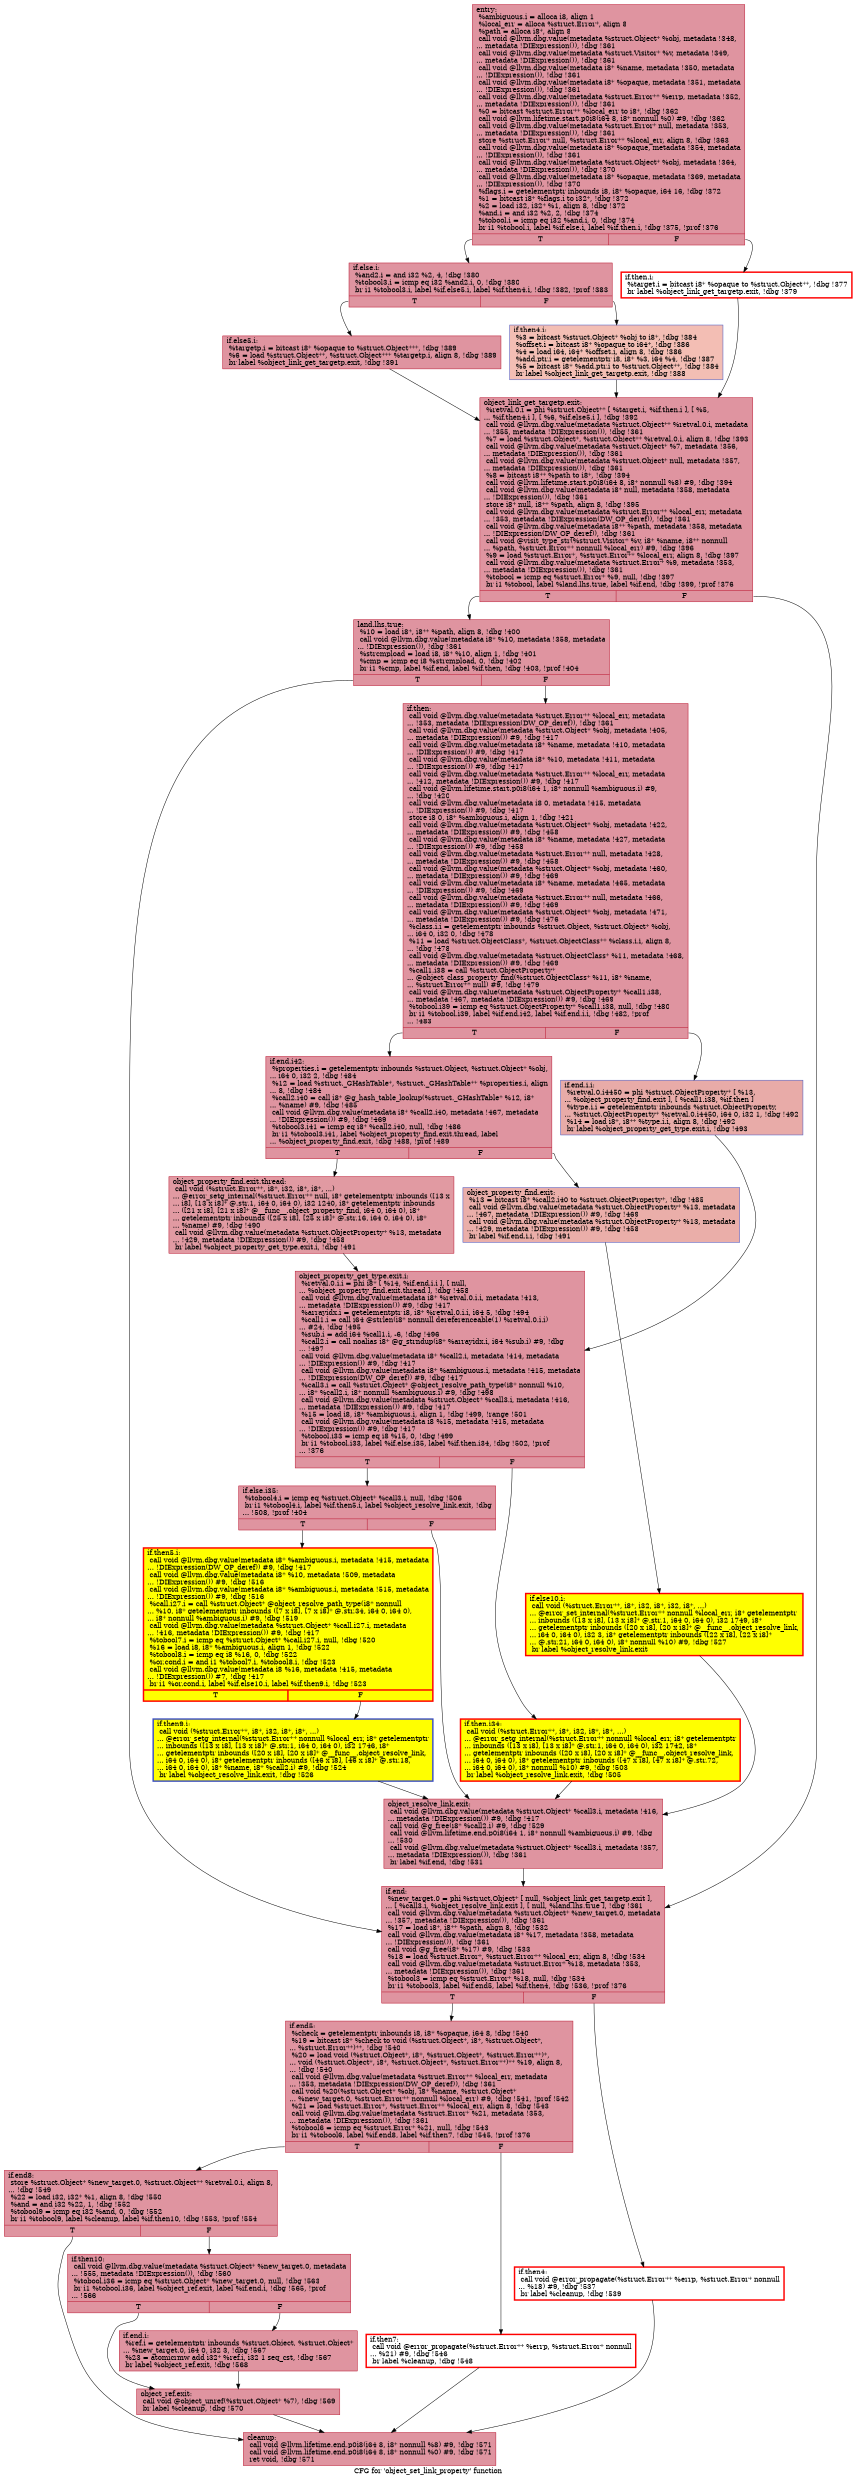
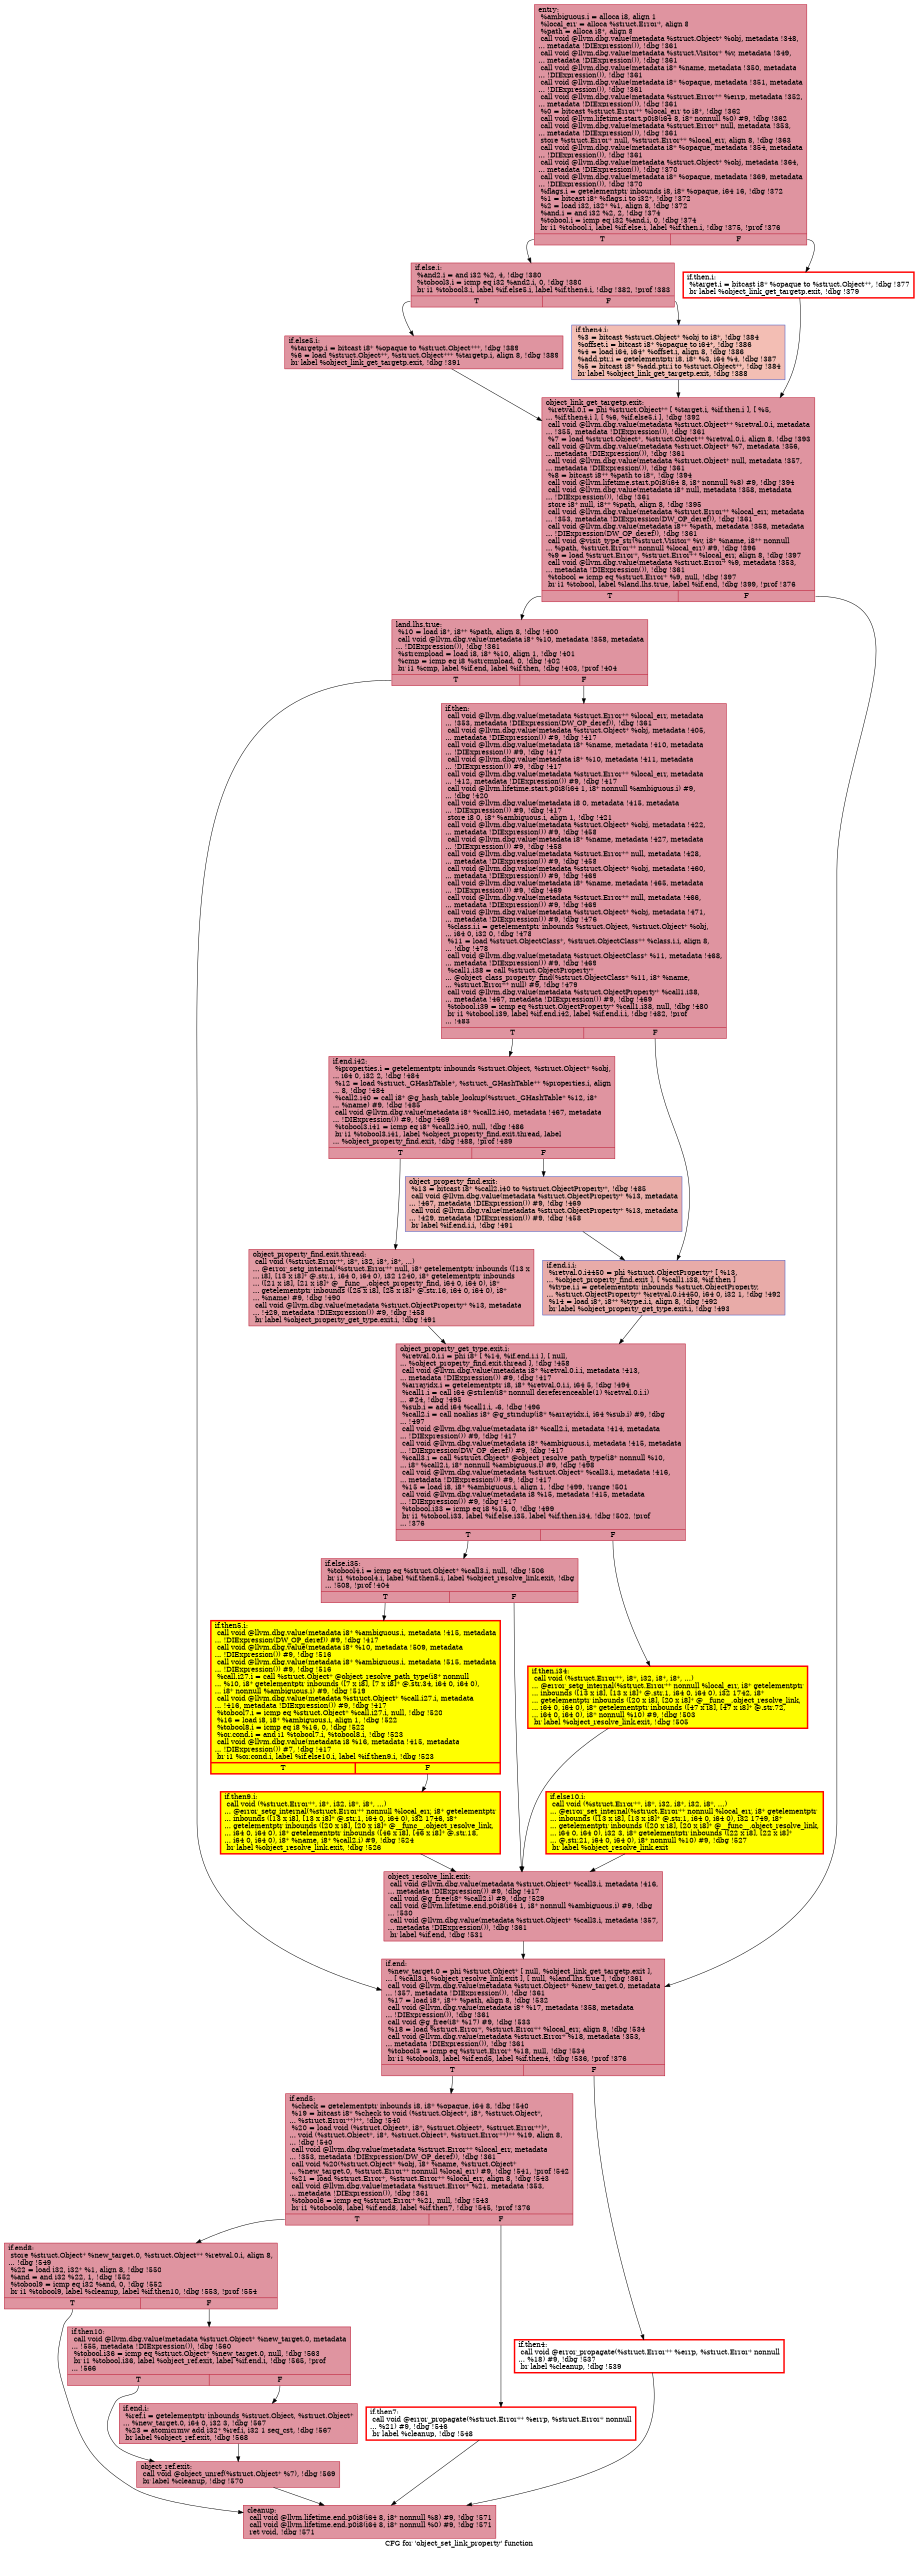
edge "object_property_find.exit:" -> "if.else10.i:": now "object_property_find.exit:" -> "if.end.i.i:"
node "if.then9.i:": color #3d50c3ff -> red
